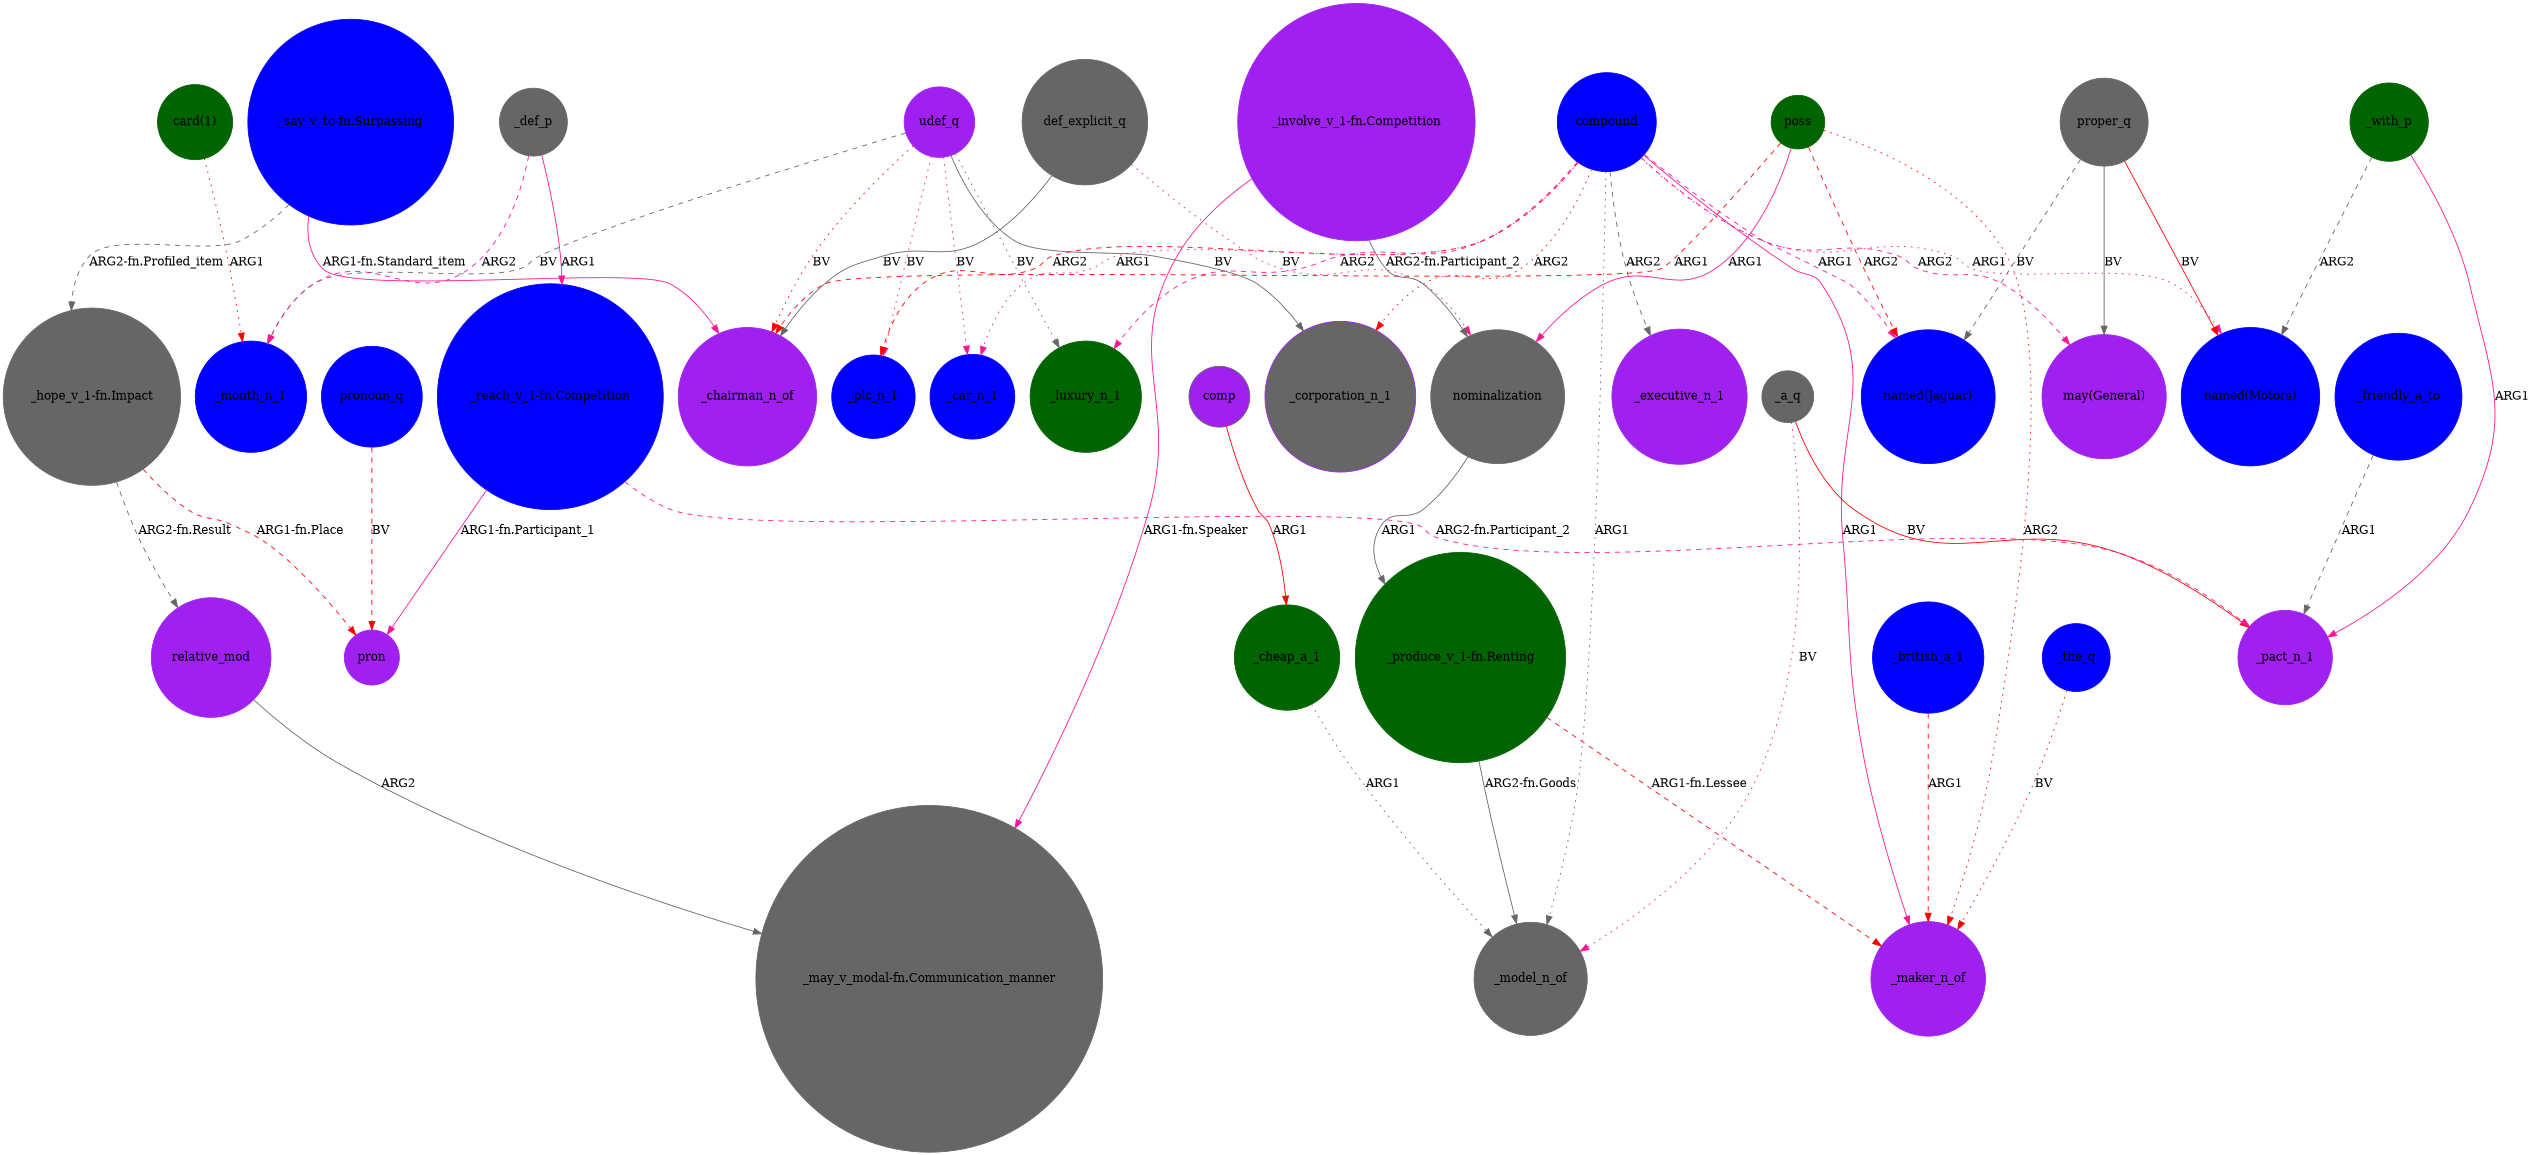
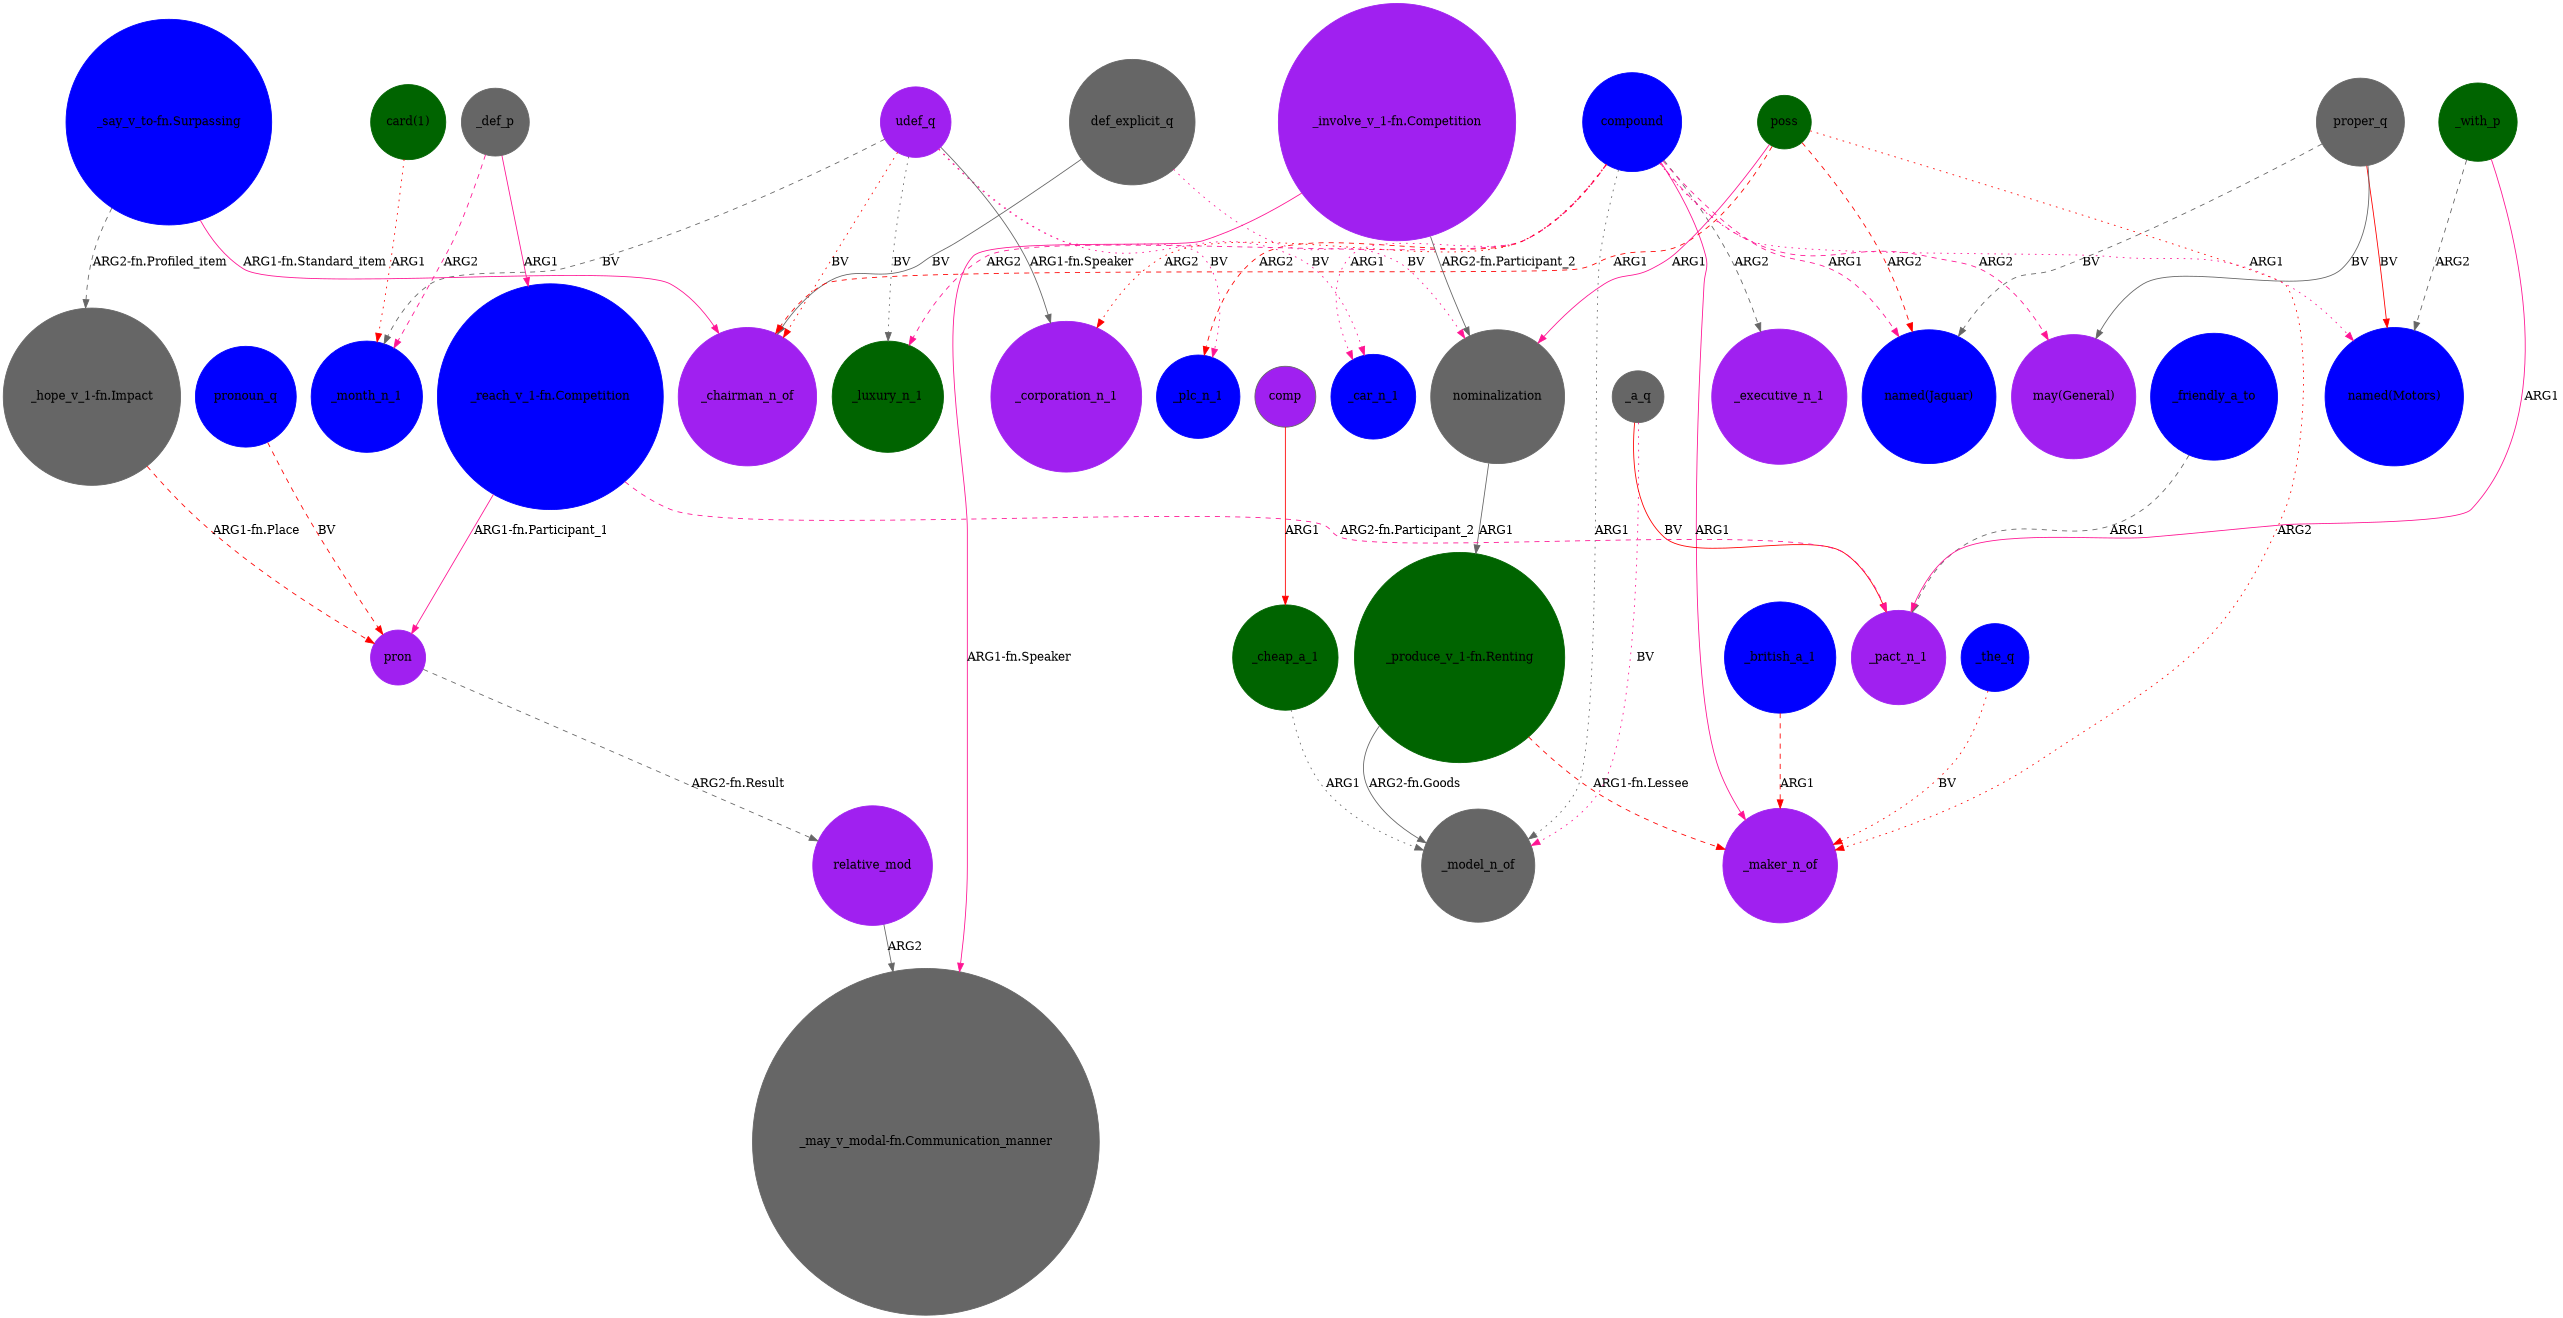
edge "udef_q" -> "_corporation_n_1": label "BV" -> "ARG1-fn.Speaker"
node "_corporation_n_1": fillcolor gray40 -> purple
edge "_hope_v_1-fn.Impact" -> "relative_mod": now "pron" -> "relative_mod"
